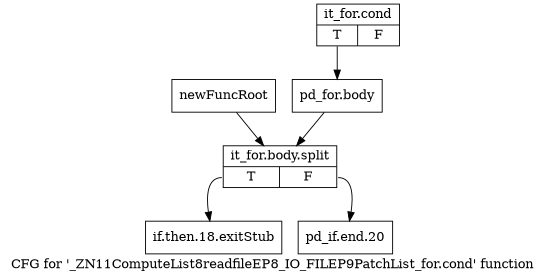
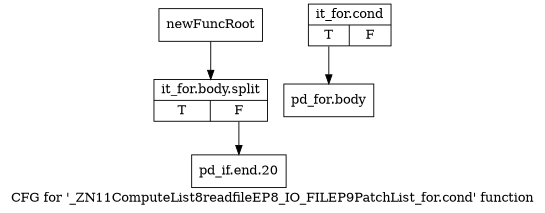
edge "pd_for.body" -> "it_for.body.split": removed
node "if.then.18.exitStub": removed
